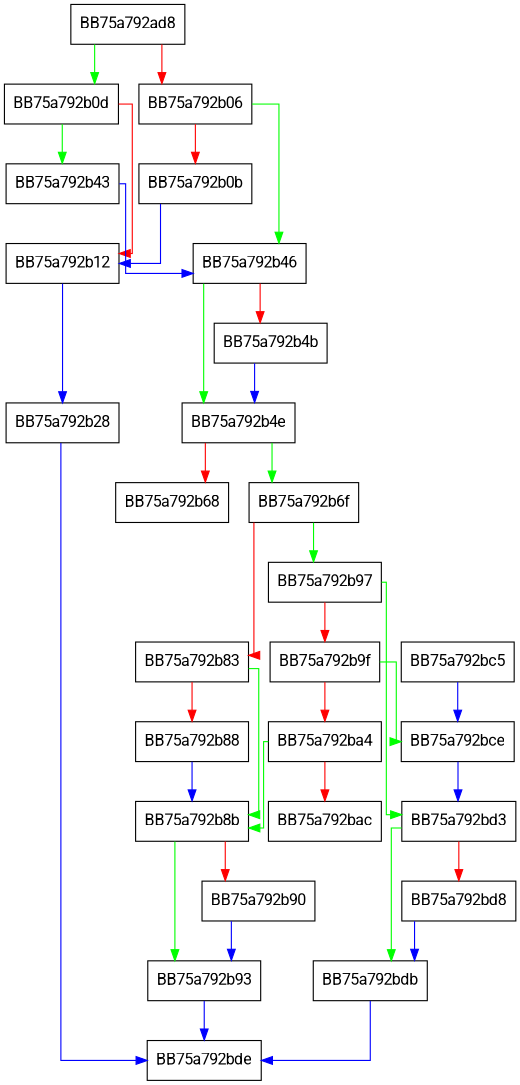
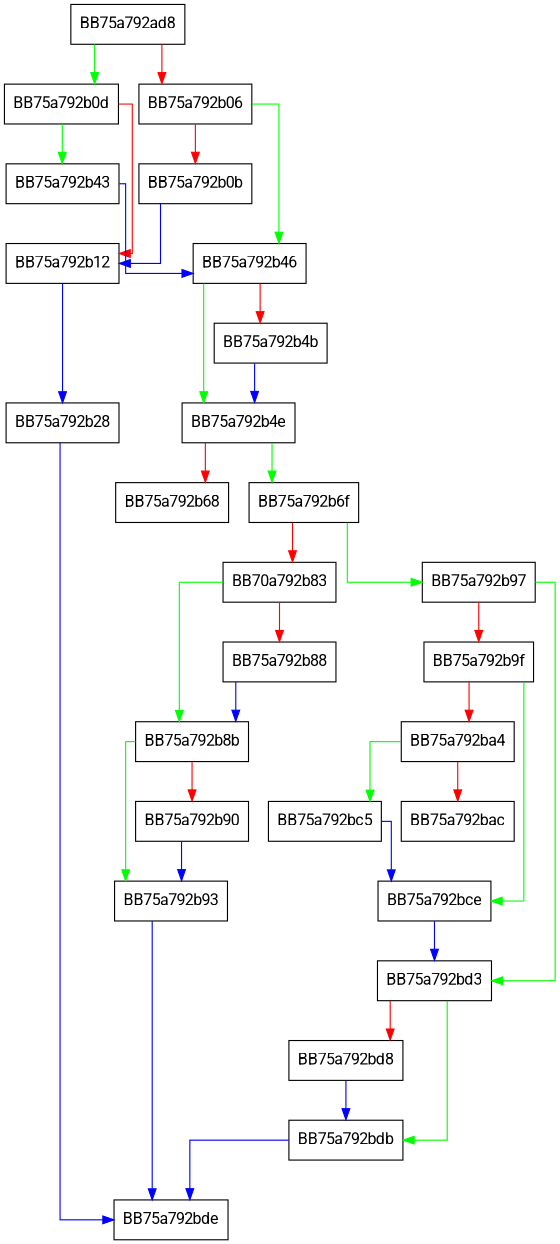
node "BB75a792b83": label "BB75a792b83" -> "BB70a792b83"
edge "BB75a792ba4" -> "BB75a792b8b": now "BB75a792ba4" -> "BB75a792bc5"
